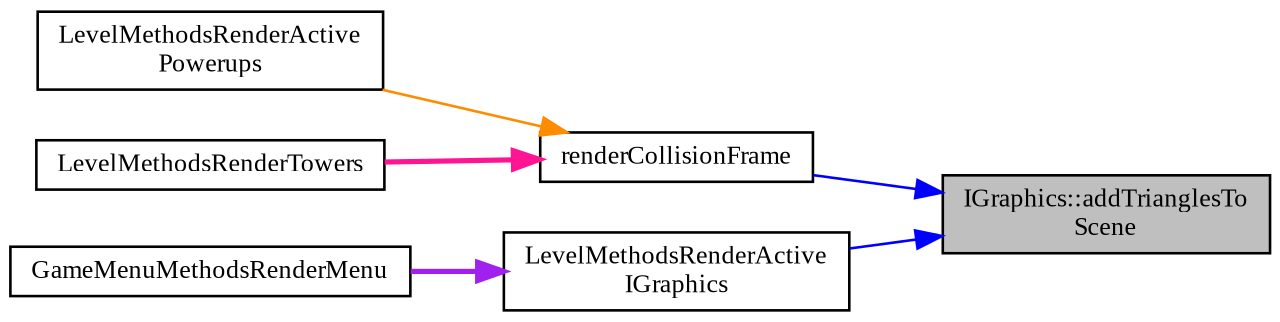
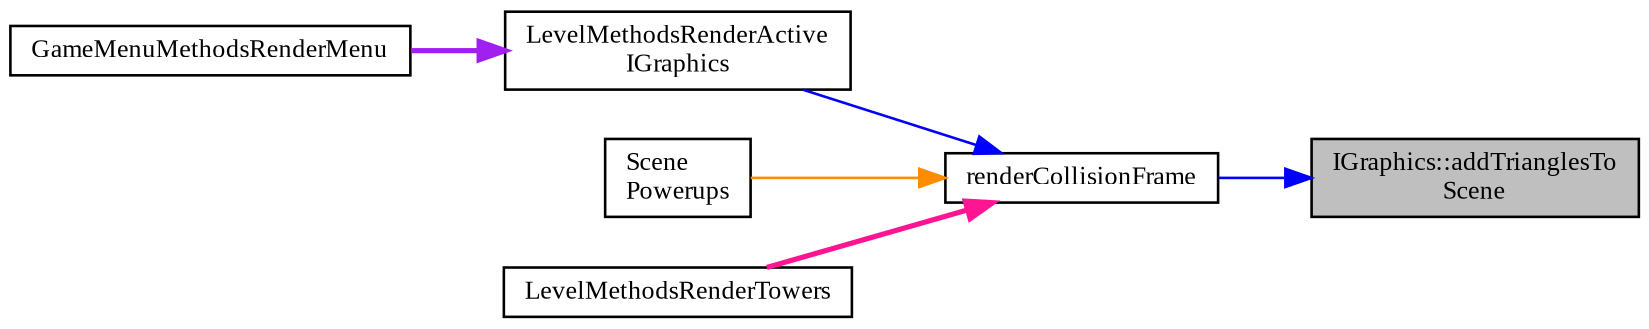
node "LevelMethodsRenderActive Powerups": label "LevelMethodsRenderActive Powerups" -> "Scene Powerups"
edge "LevelMethodsRenderActive IGraphics" -> "IGraphics::addTrianglesTo Scene": now "LevelMethodsRenderActive IGraphics" -> "renderCollisionFrame"
